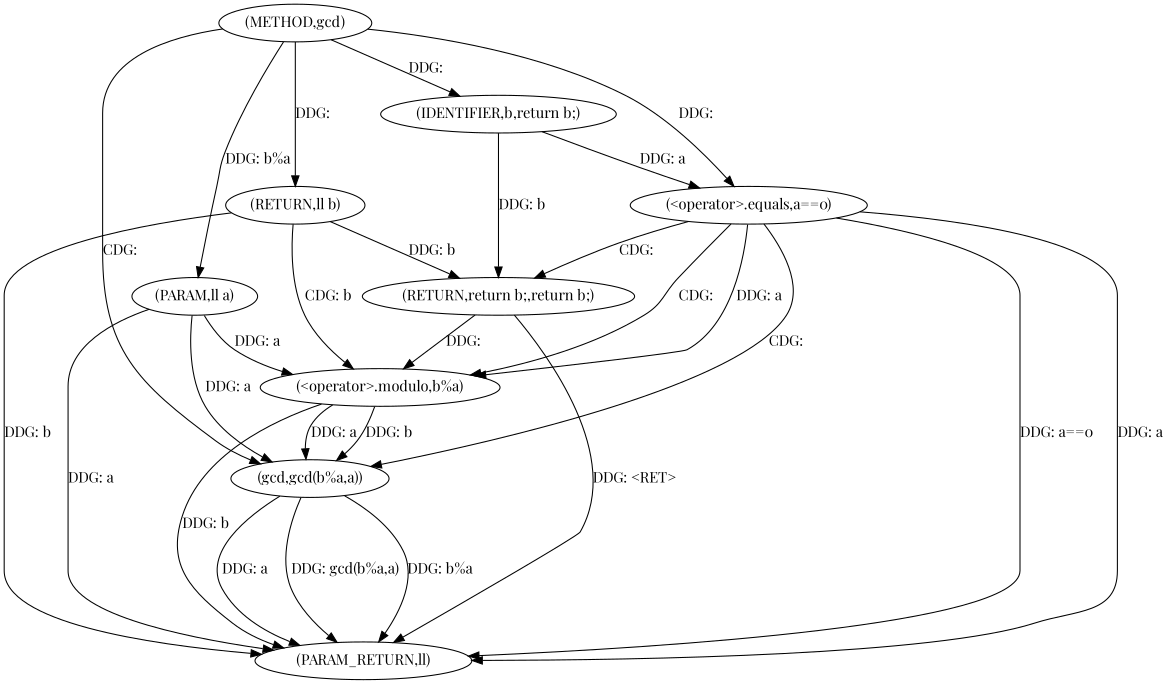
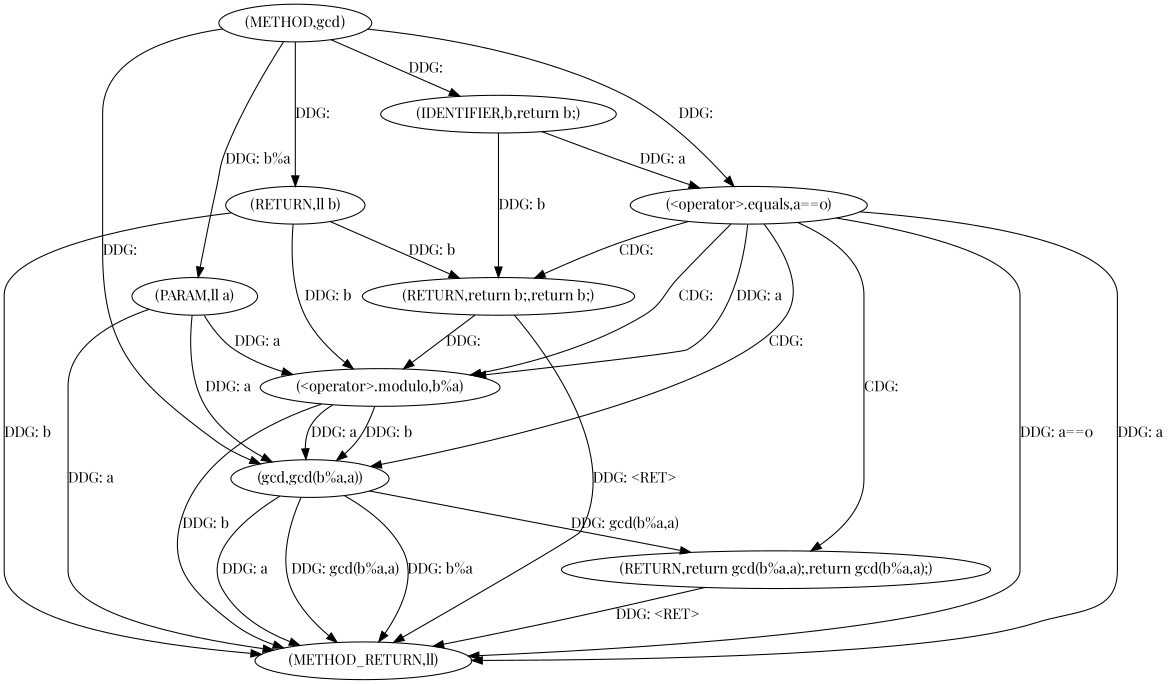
edge "(METHOD,gcd)" -> "(gcd,gcd(b%a,a))": label "CDG: " -> "DDG: "
edge "(RETURN,ll b)" -> "(<operator>.modulo,b%a)": label "CDG: b" -> "DDG: b"
node "(RETURN,return gcd(b%a,a);,return gcd(b%a,a);)": added
node "(PARAM_RETURN,ll)": label "(PARAM_RETURN,ll)" -> "(METHOD_RETURN,ll)"
